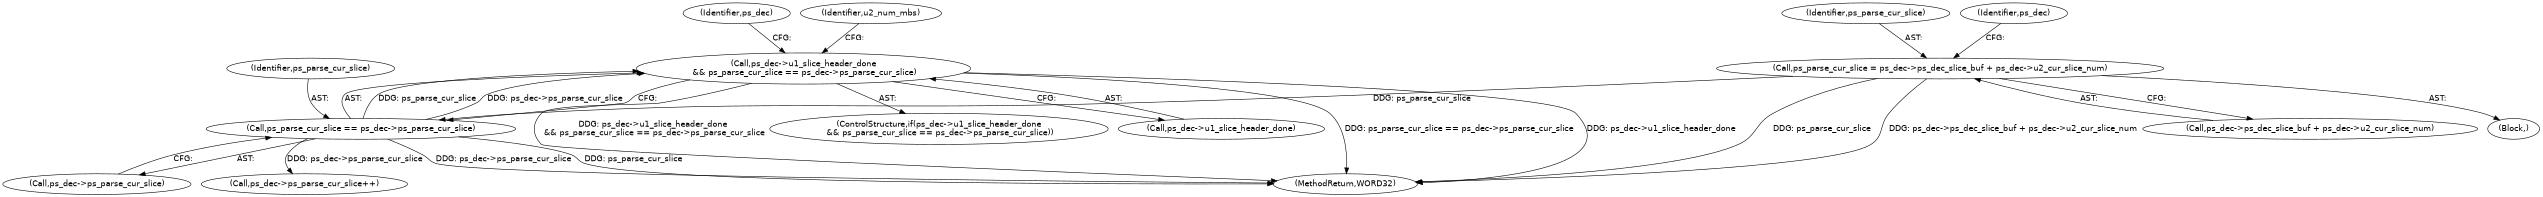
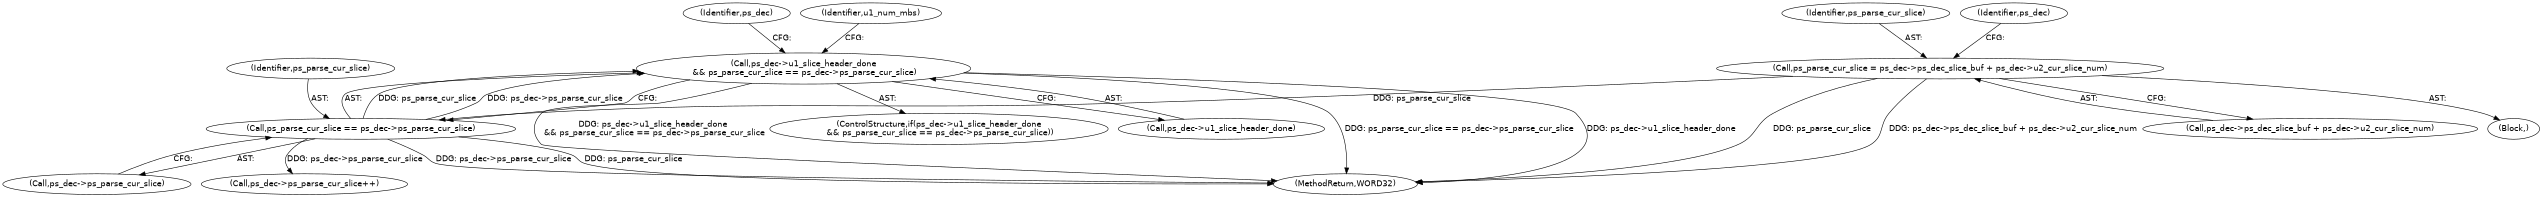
node "(Identifier,u2_num_mbs)": label "(Identifier,u2_num_mbs)" -> "(Identifier,u1_num_mbs)"
